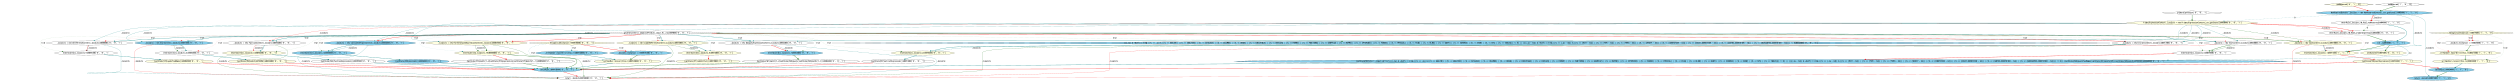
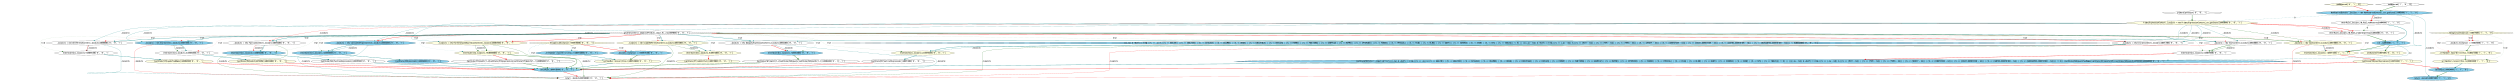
node "enterOuterAlt(_localctx,6)@@@56@@@['0', '0', '1']": fillcolor lightyellow -> skyblue
